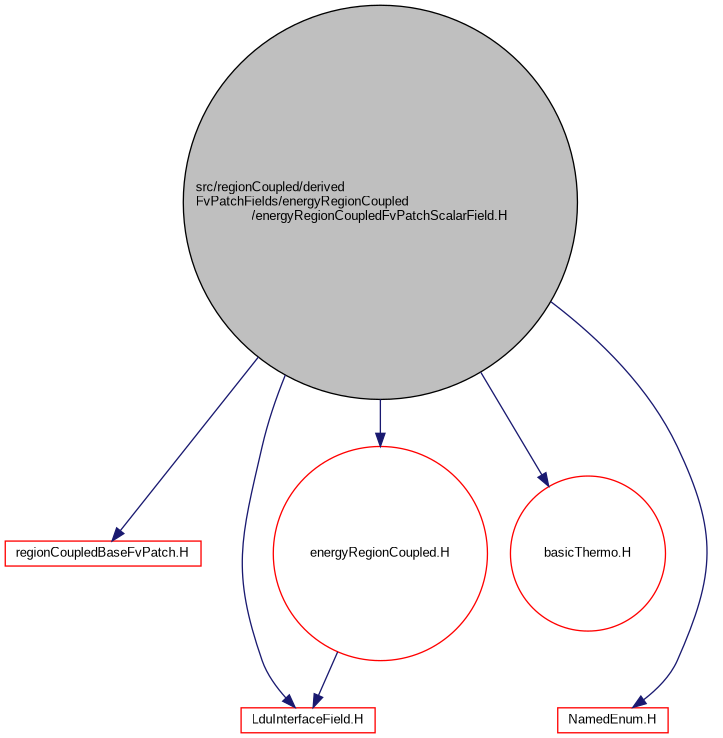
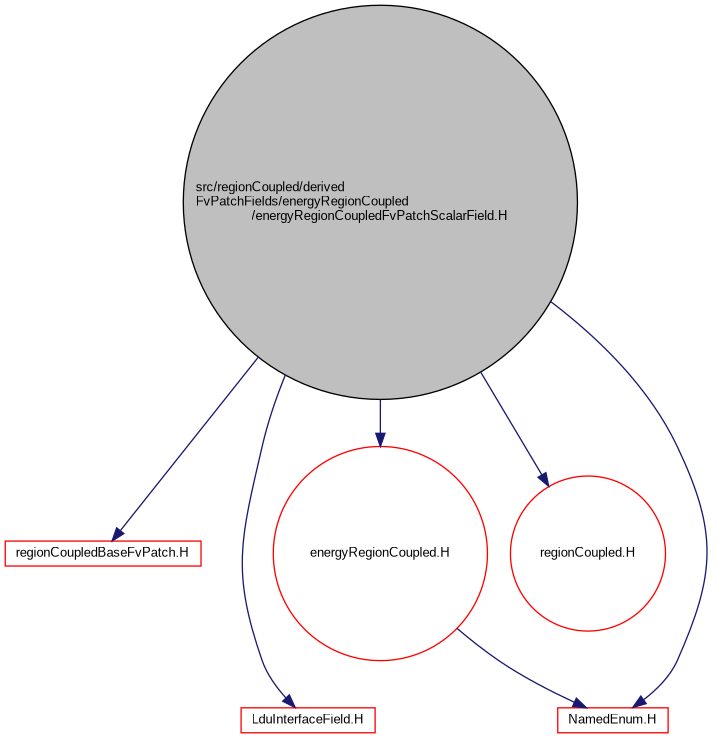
node "basicThermo.H": label "basicThermo.H" -> "regionCoupled.H"
edge "energyRegionCoupled.H" -> "LduInterfaceField.H": now "energyRegionCoupled.H" -> "NamedEnum.H"
